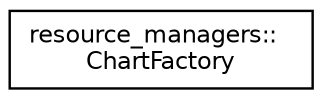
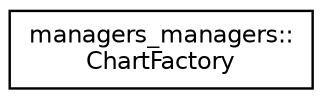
node "resource_managers:: ChartFactory": label "resource_managers:: ChartFactory" -> "managers_managers:: ChartFactory"
